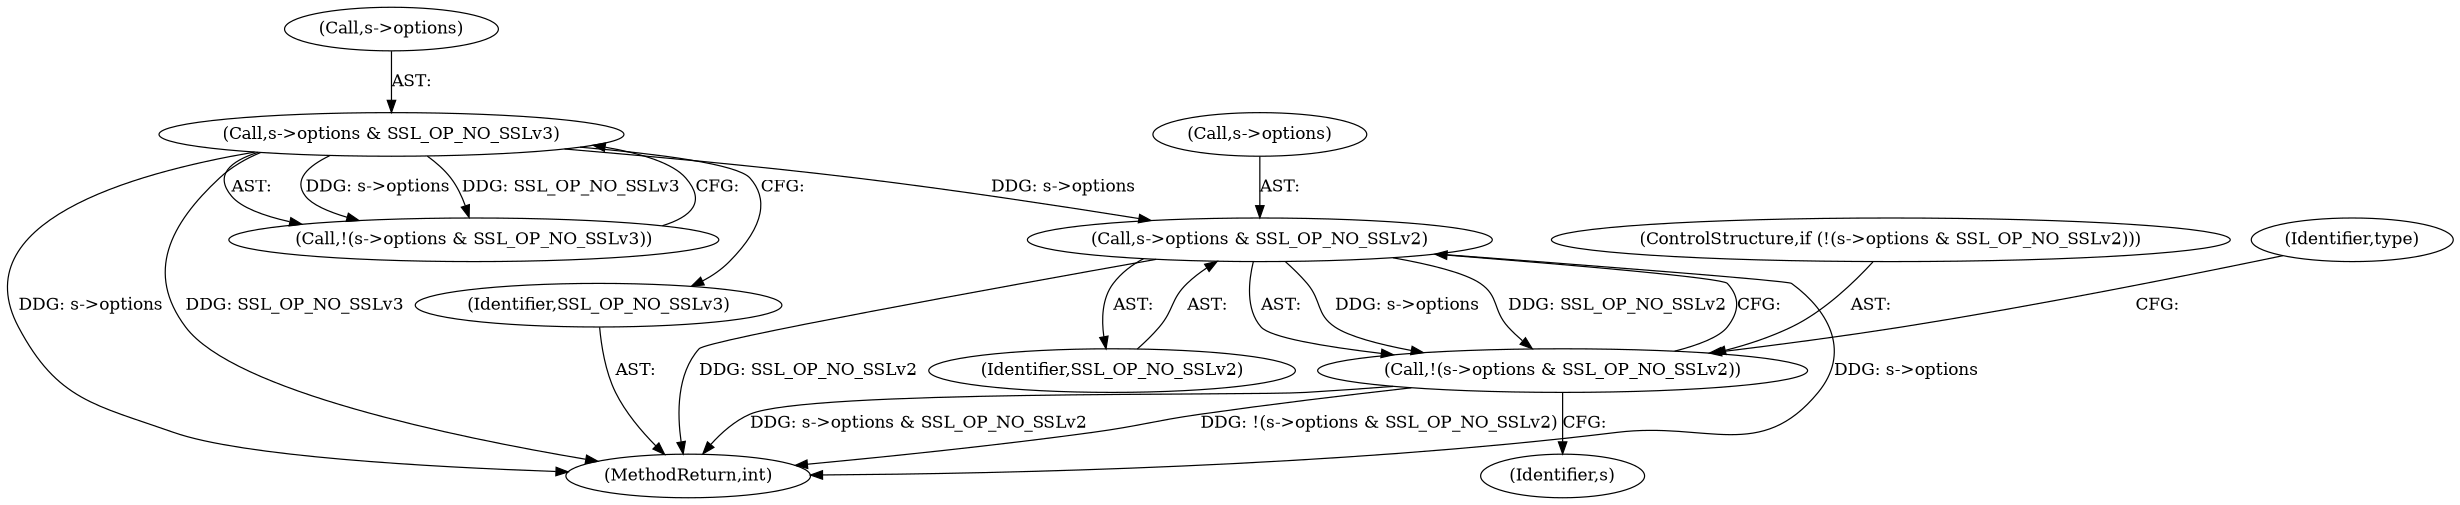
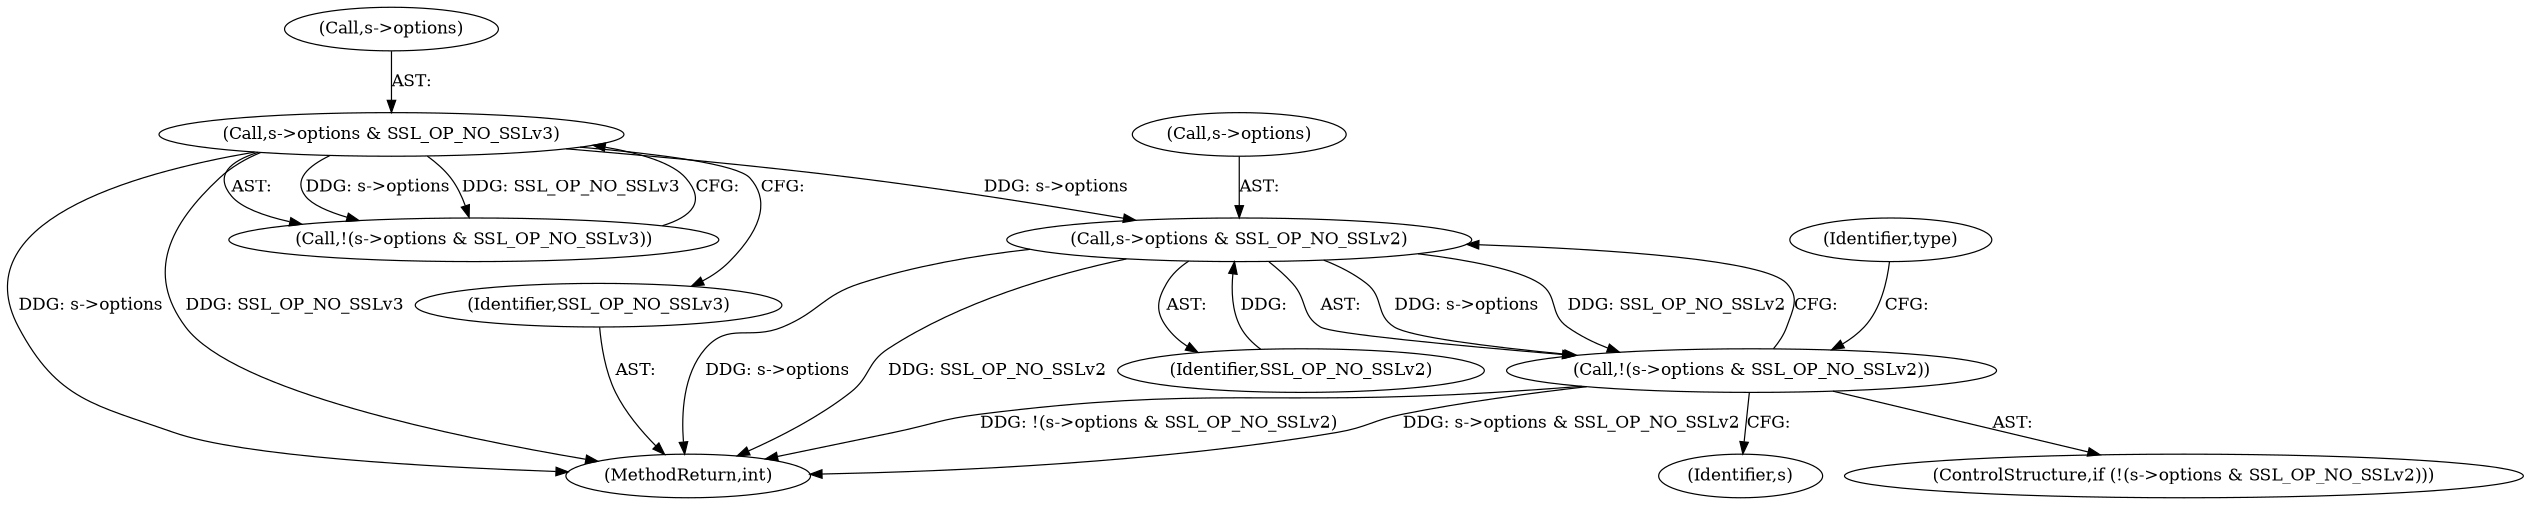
edge "(Identifier,SSL_OP_NO_SSLv2)" -> "(Call,s->options & SSL_OP_NO_SSLv2)": label "AST: " -> "DDG: "
edge "(ControlStructure,if (!(s->options & SSL_OP_NO_SSLv2)))" -> "(Call,!(s->options & SSL_OP_NO_SSLv2))": reversed
